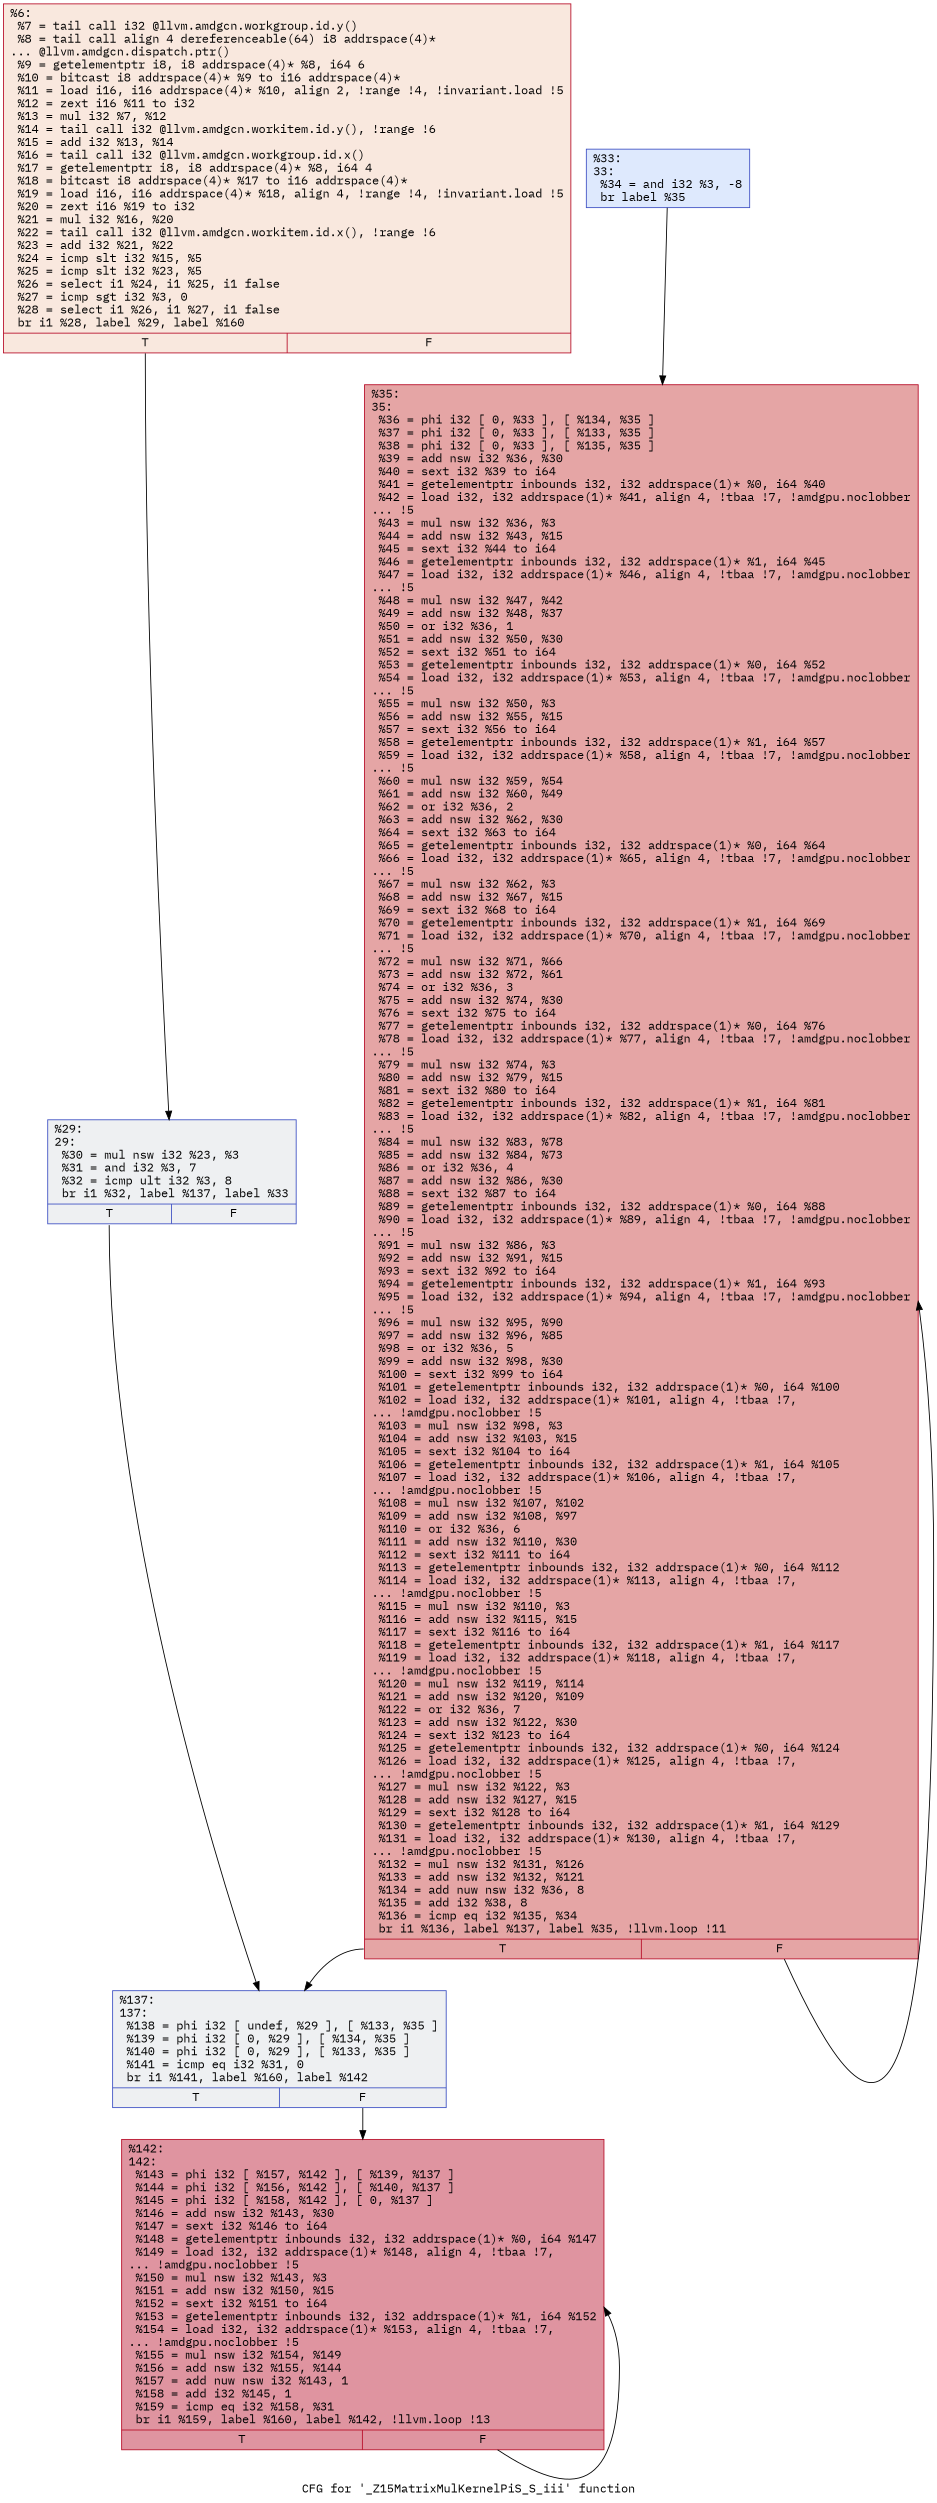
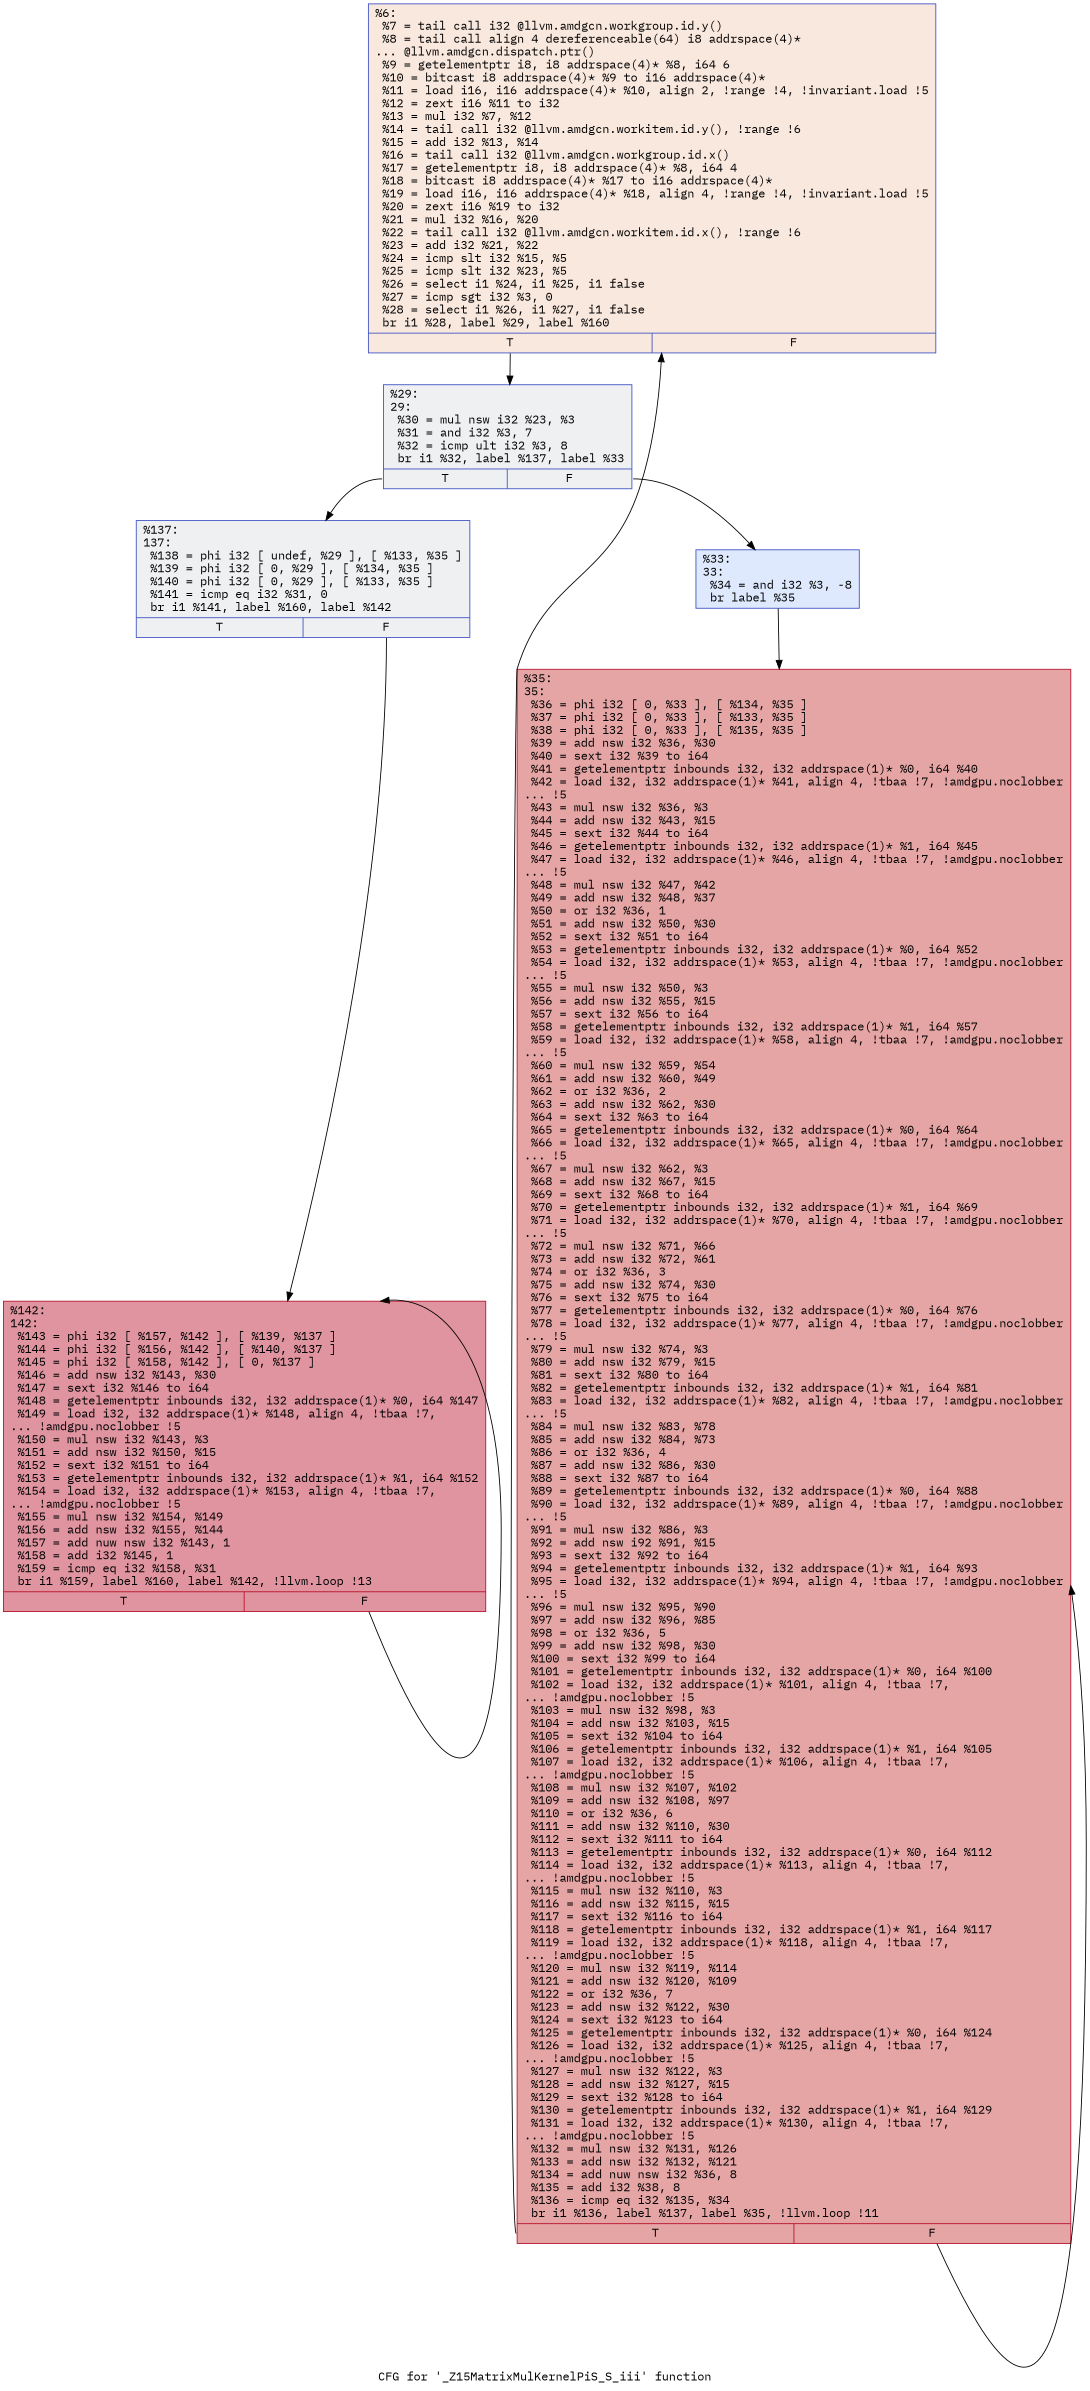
node "%6:": color #b70d28ff -> #3d50c3ff
edge "%29:" -> "%33:": added
node "%35:": text "%92 = add nsw i32 %91, %15" -> "%92 = add nsw i92 %91, %15"
edge "%35:" -> "%137:": now "%35:" -> "%6:"
